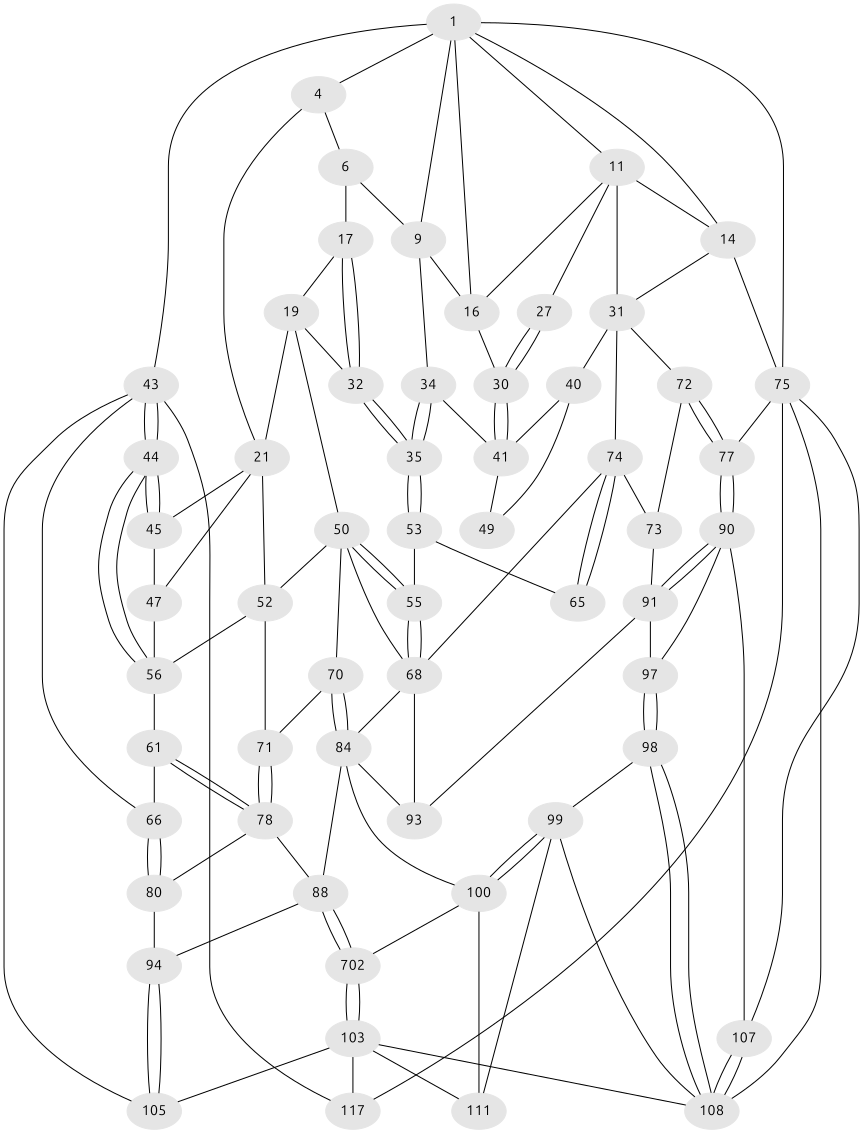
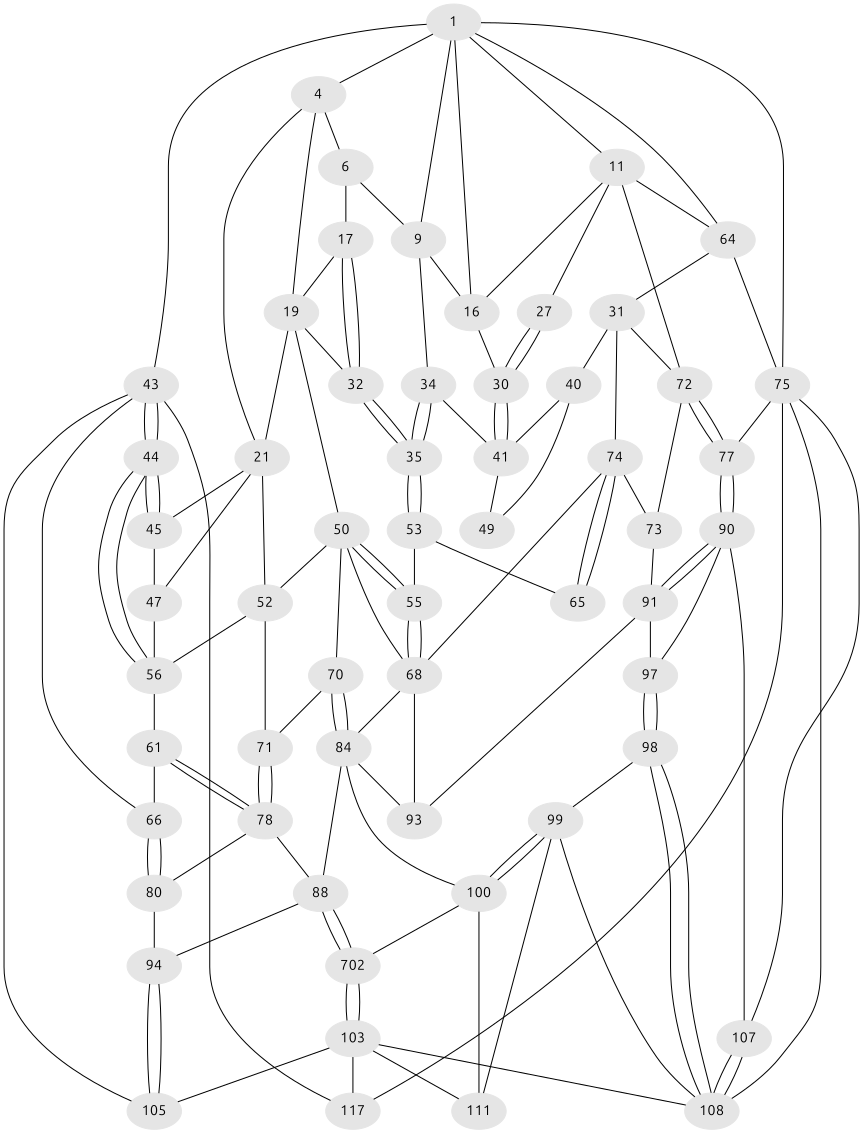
edge "4" -- "19": added
edge "11" -- "31": now "11" -- "72"
node "14": label "14" -> "64"
